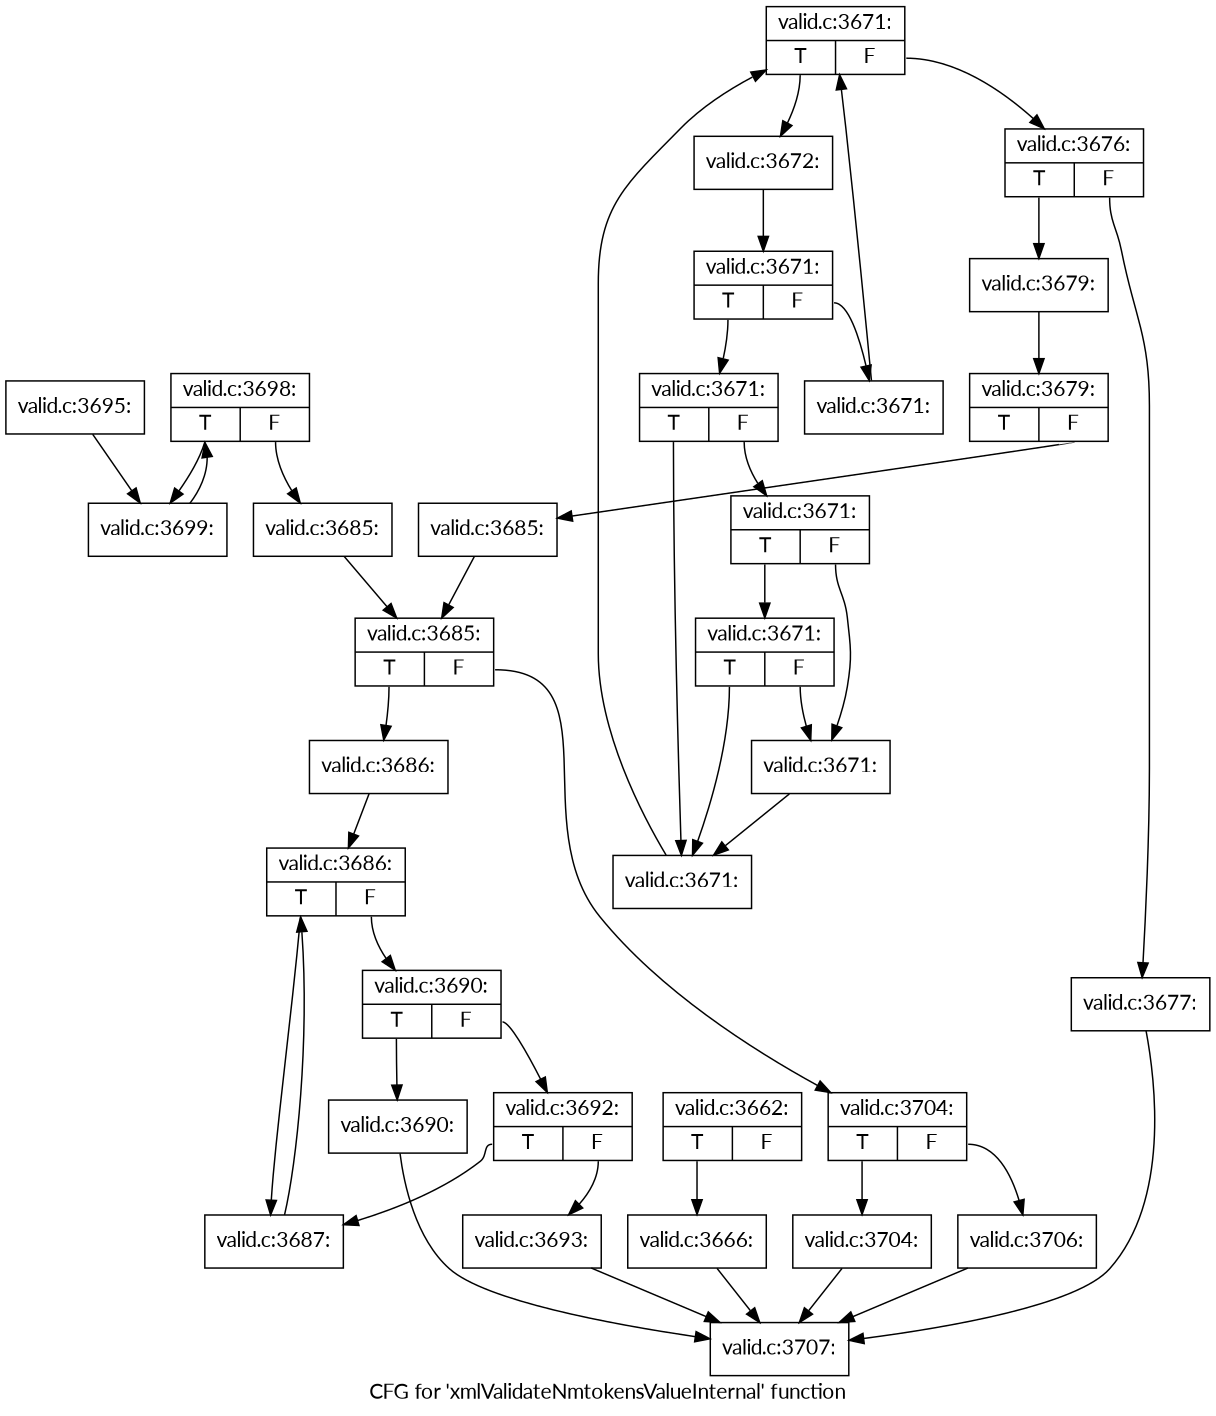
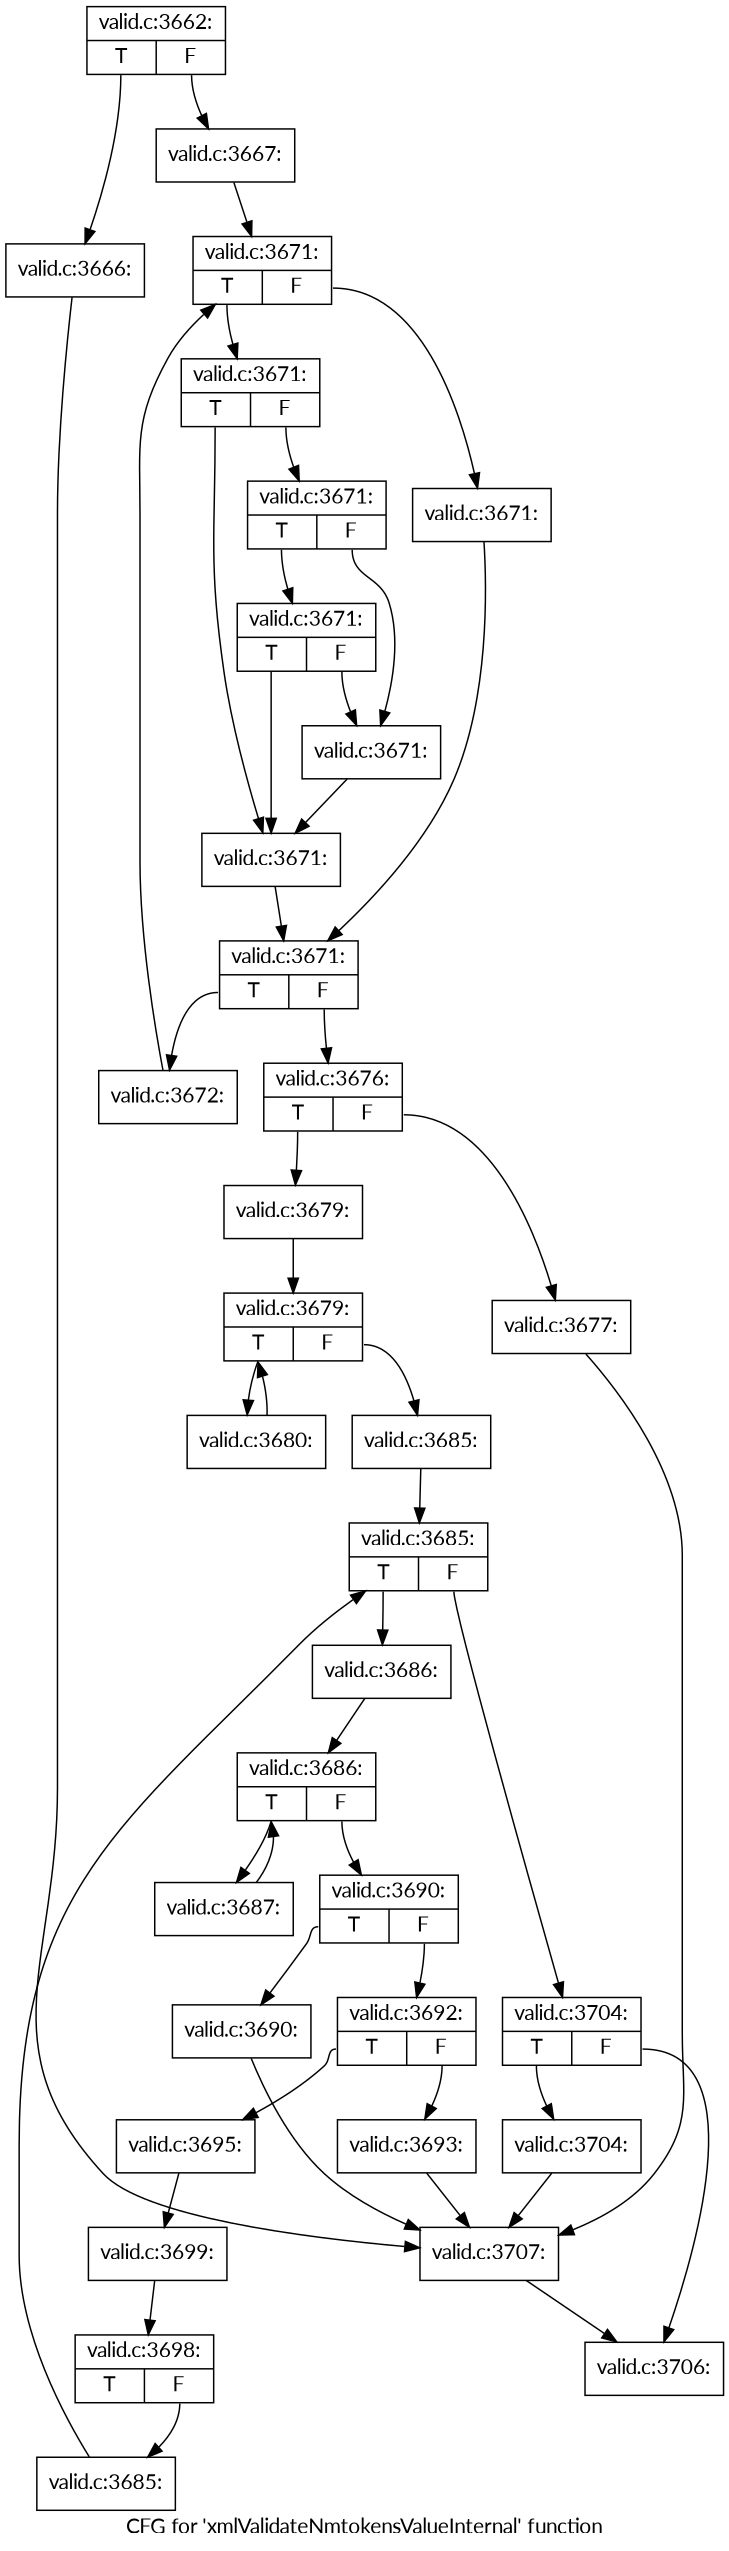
node "valid.c:3667:": added
edge "valid.c:3698:" -> "valid.c:3699:": removed
edge "valid.c:3692:" -> "valid.c:3687:": now "valid.c:3692:" -> "valid.c:3695:"
edge "valid.c:3706:" -> "valid.c:3707:": reversed
node "valid.c:3680:": added
